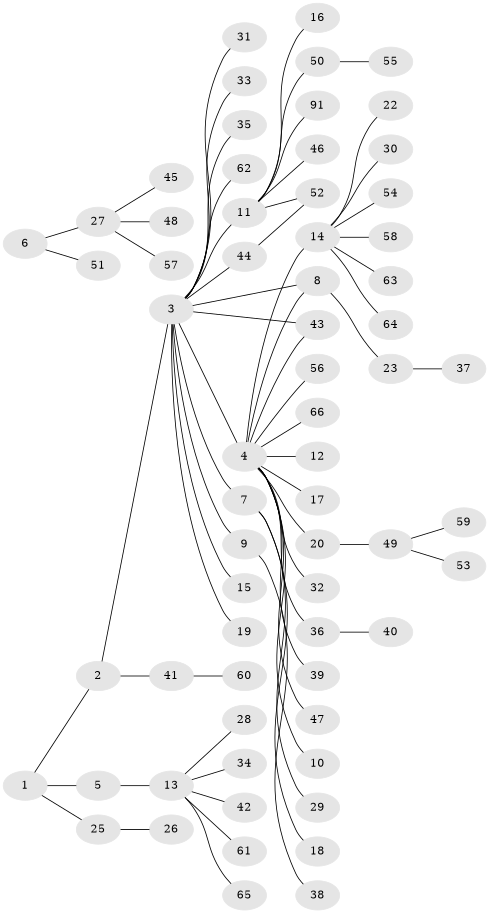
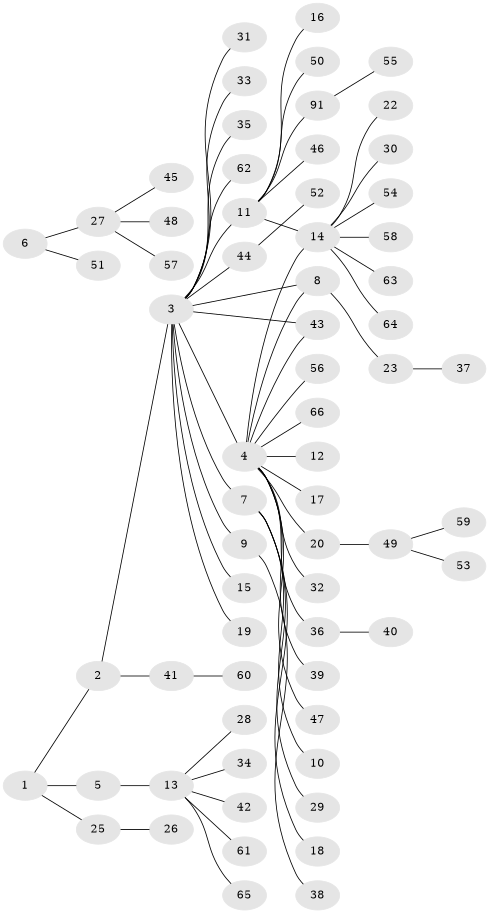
edge "50" -- "55": now "91" -- "55"
edge "52" -- "11": now "14" -- "11"
edge "4" -- "10": now "7" -- "10"
